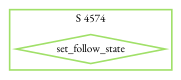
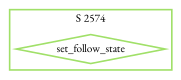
cluster "S 4574": label "S 4574" -> "S 2574"
